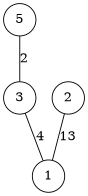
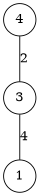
node "5": label "5" -> "4"
node "2": removed
